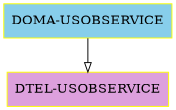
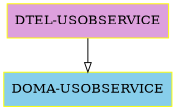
edge "DOMA-USOBSERVICE" -> "DTEL-USOBSERVICE": reversed
